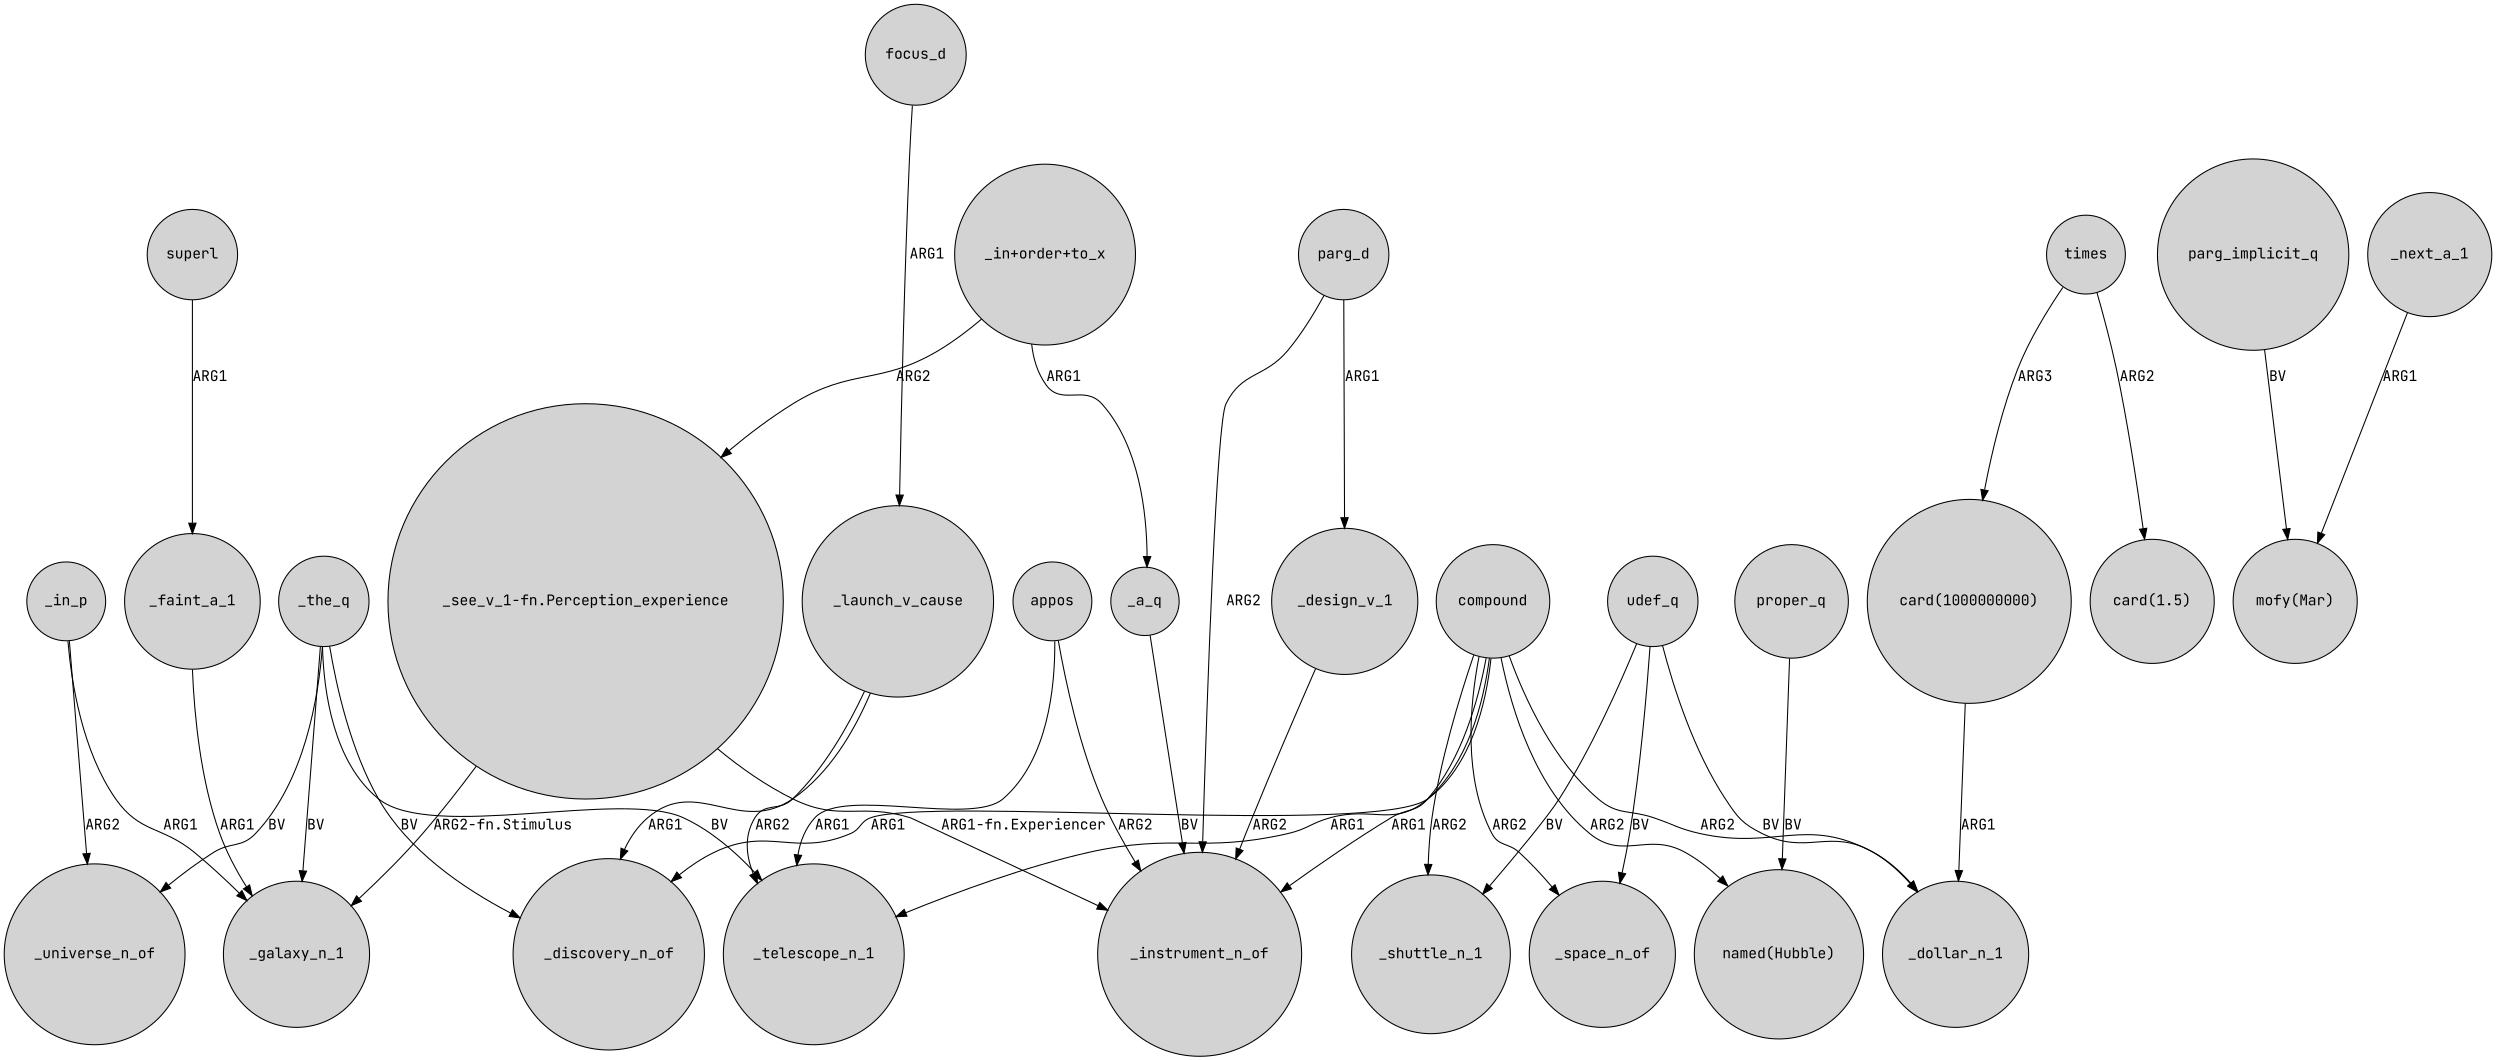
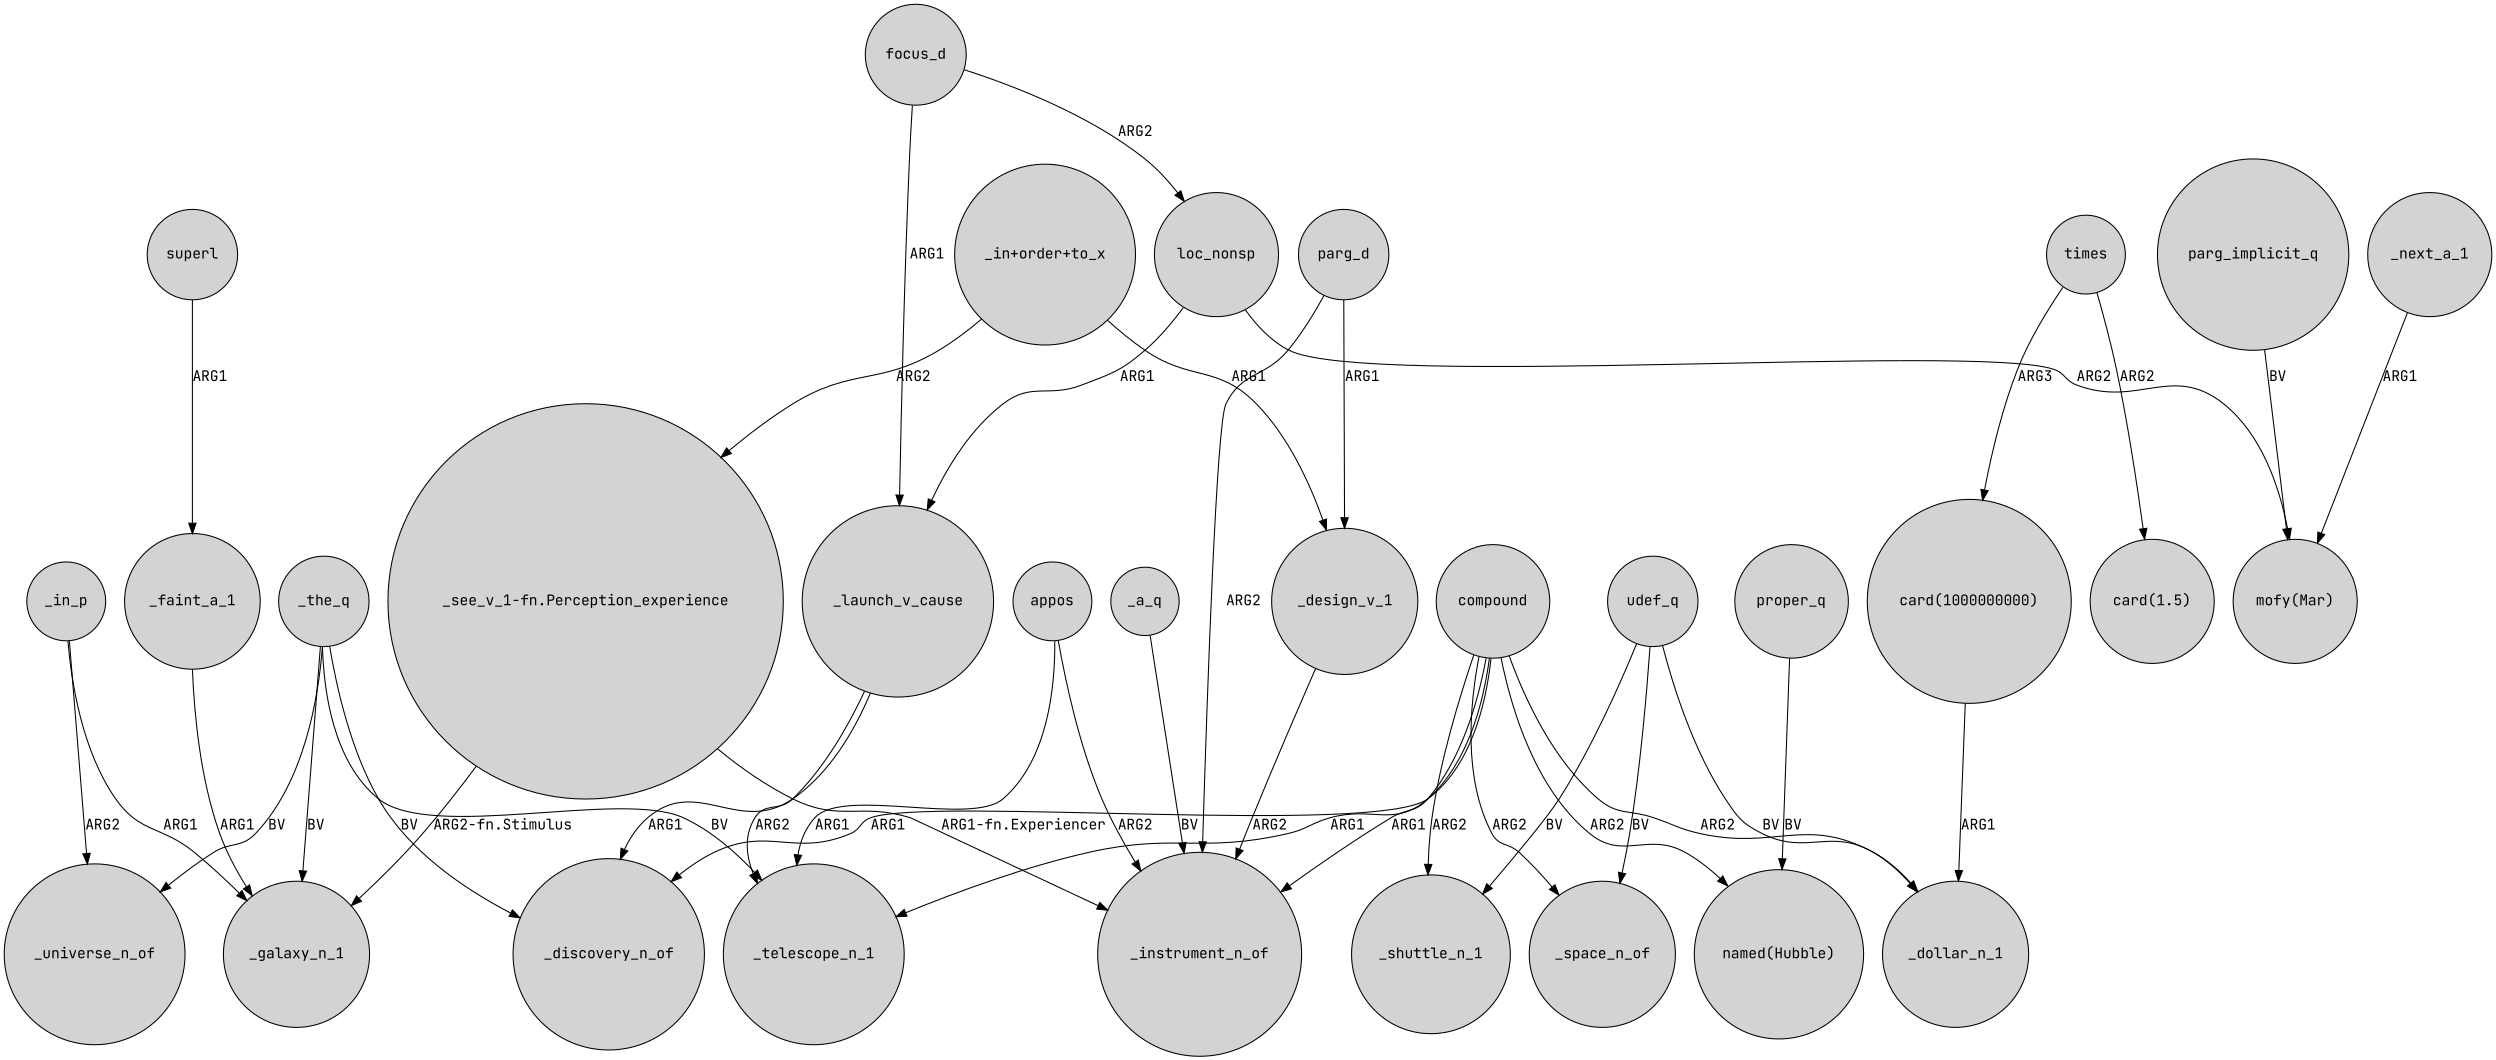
node "loc_nonsp": added
edge "_in+order+to_x" -> "_a_q": now "_in+order+to_x" -> "_design_v_1"
